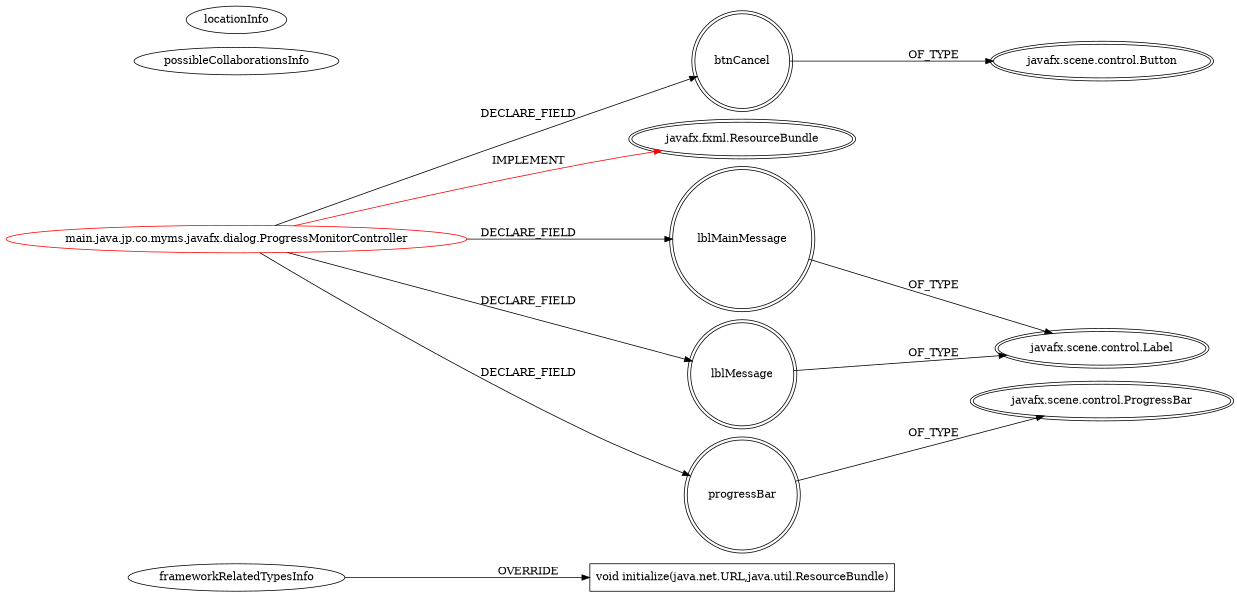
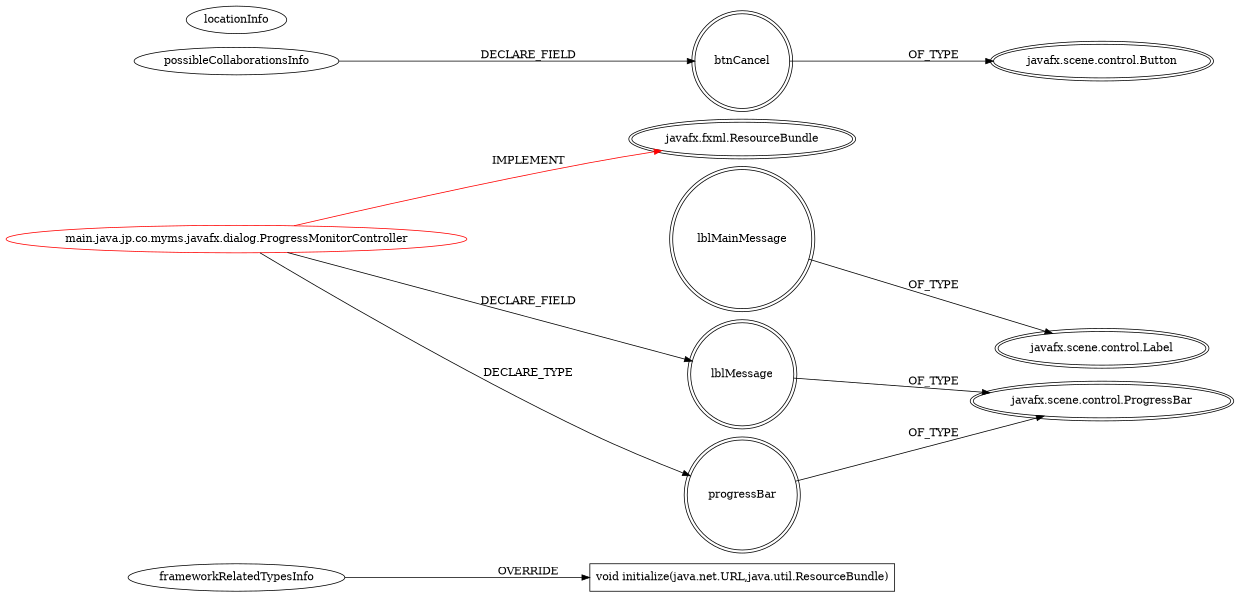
edge "main.java.jp.co.myms.javafx.dialog.ProgressMonitorController" -> "btnCancel": now "possibleCollaborationsInfo" -> "btnCancel"
edge "main.java.jp.co.myms.javafx.dialog.ProgressMonitorController" -> "lblMainMessage": removed, label "DECLARE_FIELD"
edge "lblMessage" -> "javafx.scene.control.Label": now "lblMessage" -> "javafx.scene.control.ProgressBar"
edge "main.java.jp.co.myms.javafx.dialog.ProgressMonitorController" -> "progressBar": label "DECLARE_FIELD" -> "DECLARE_TYPE"
